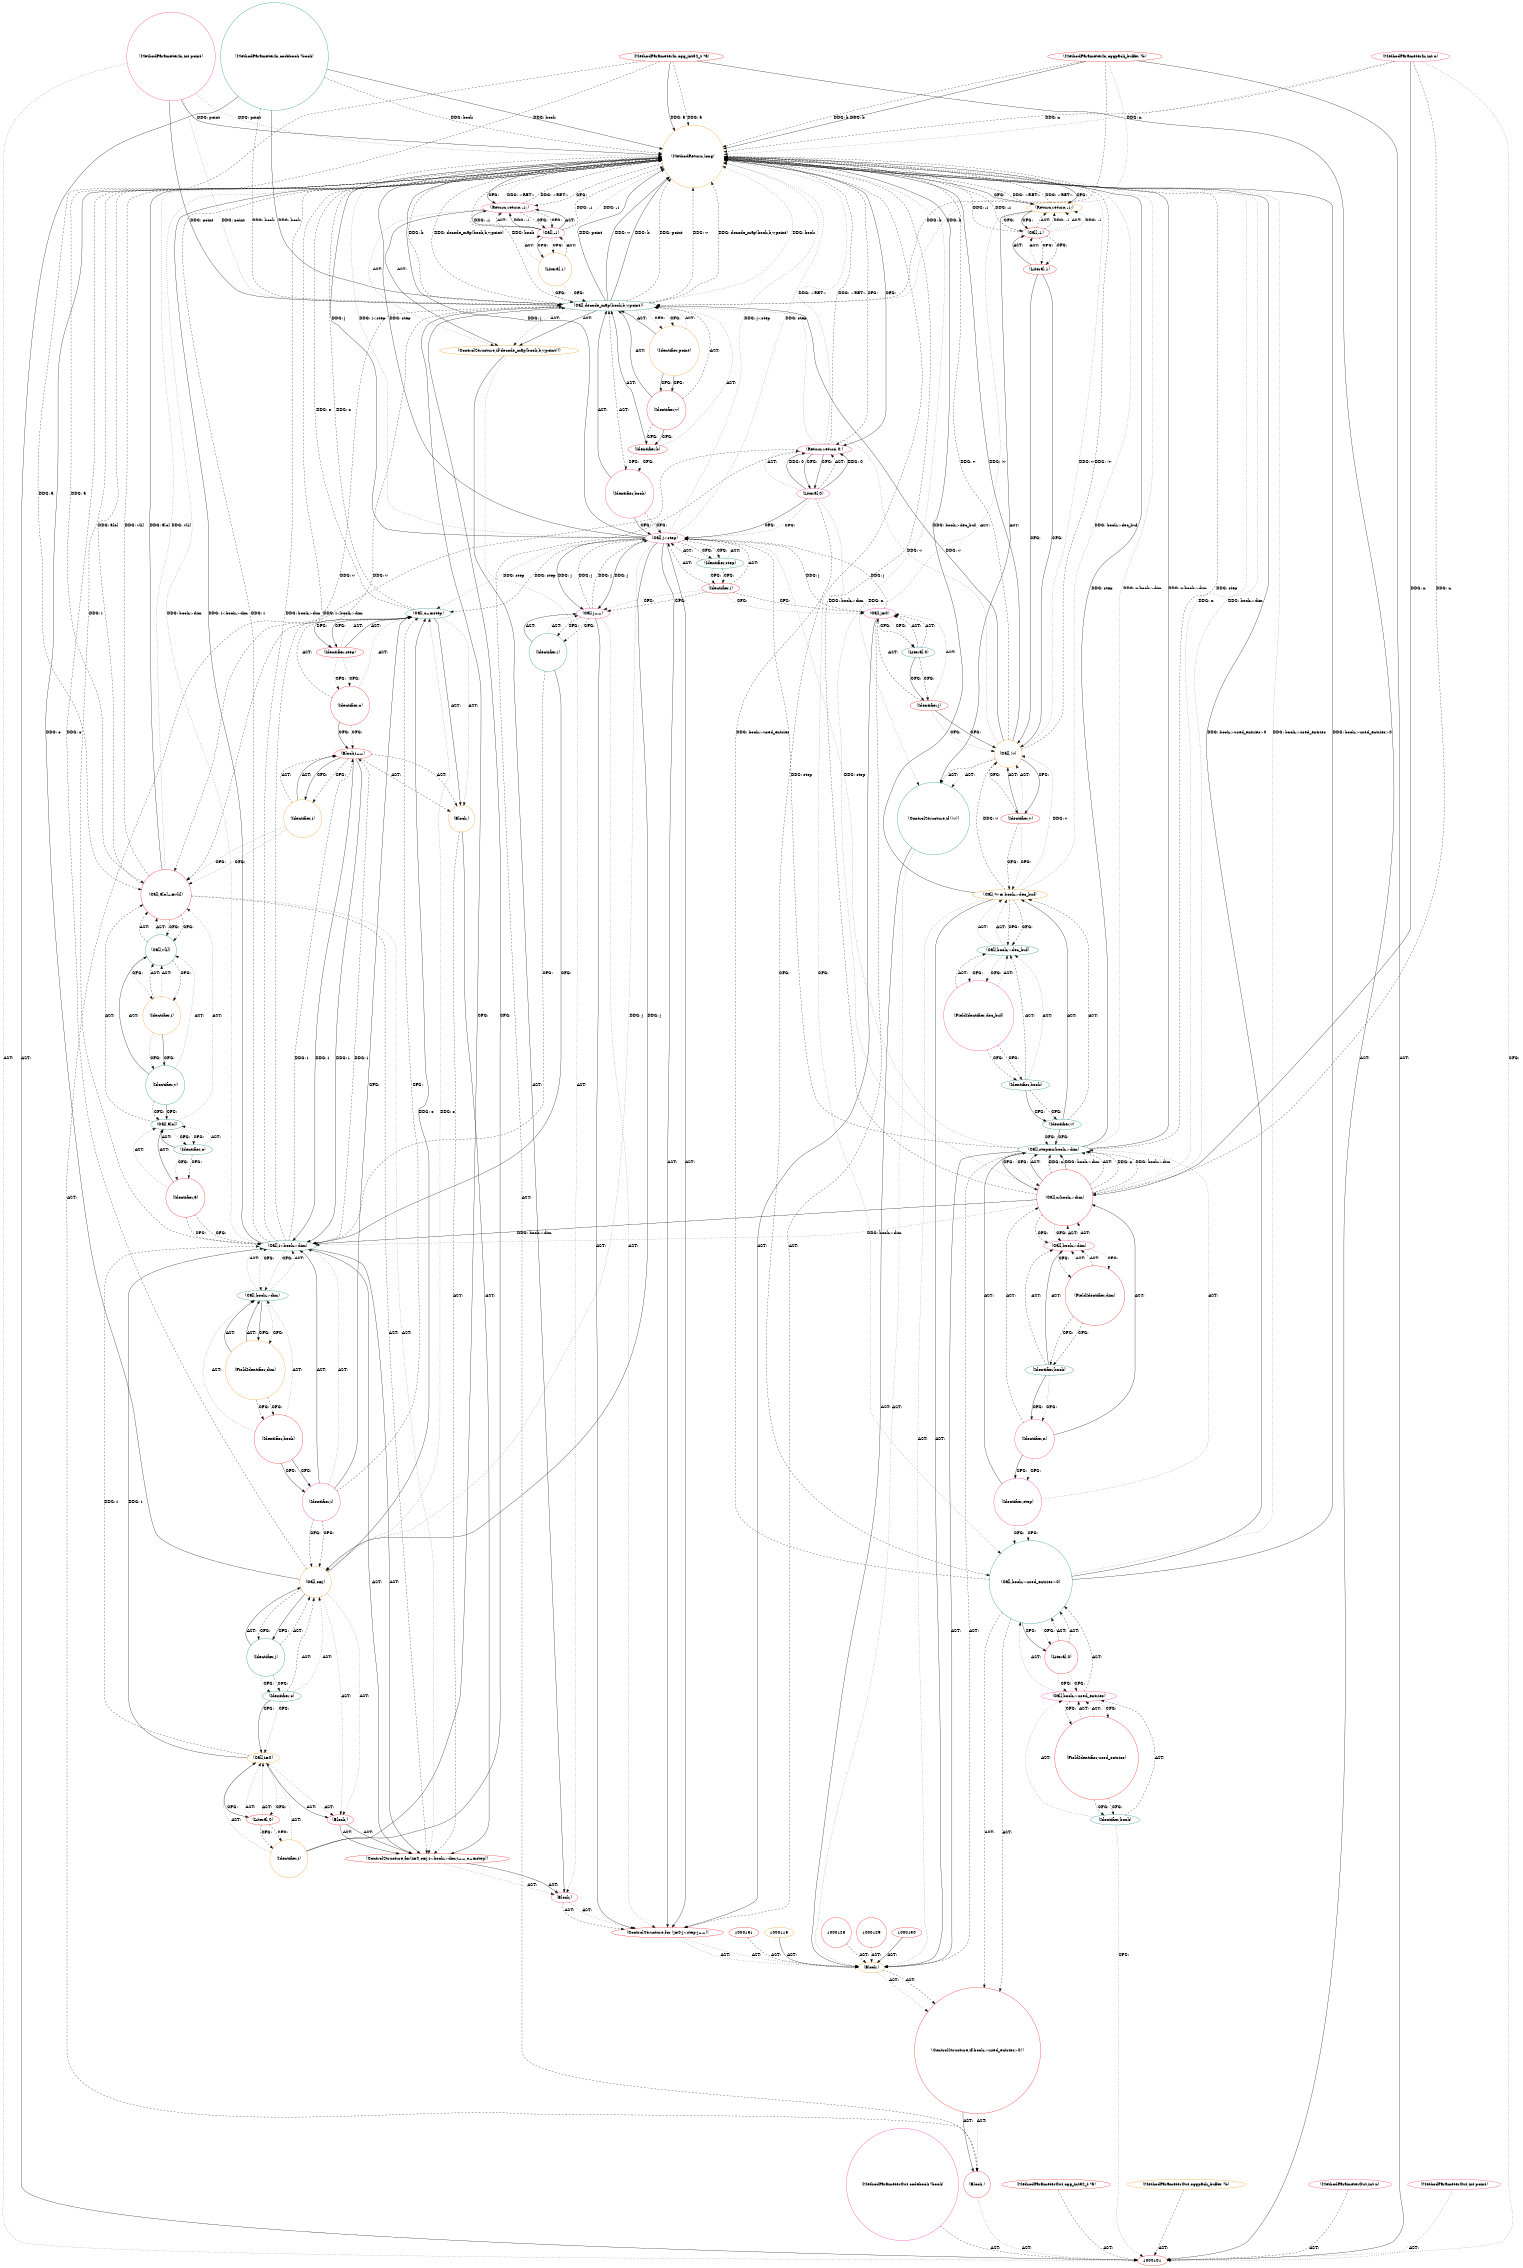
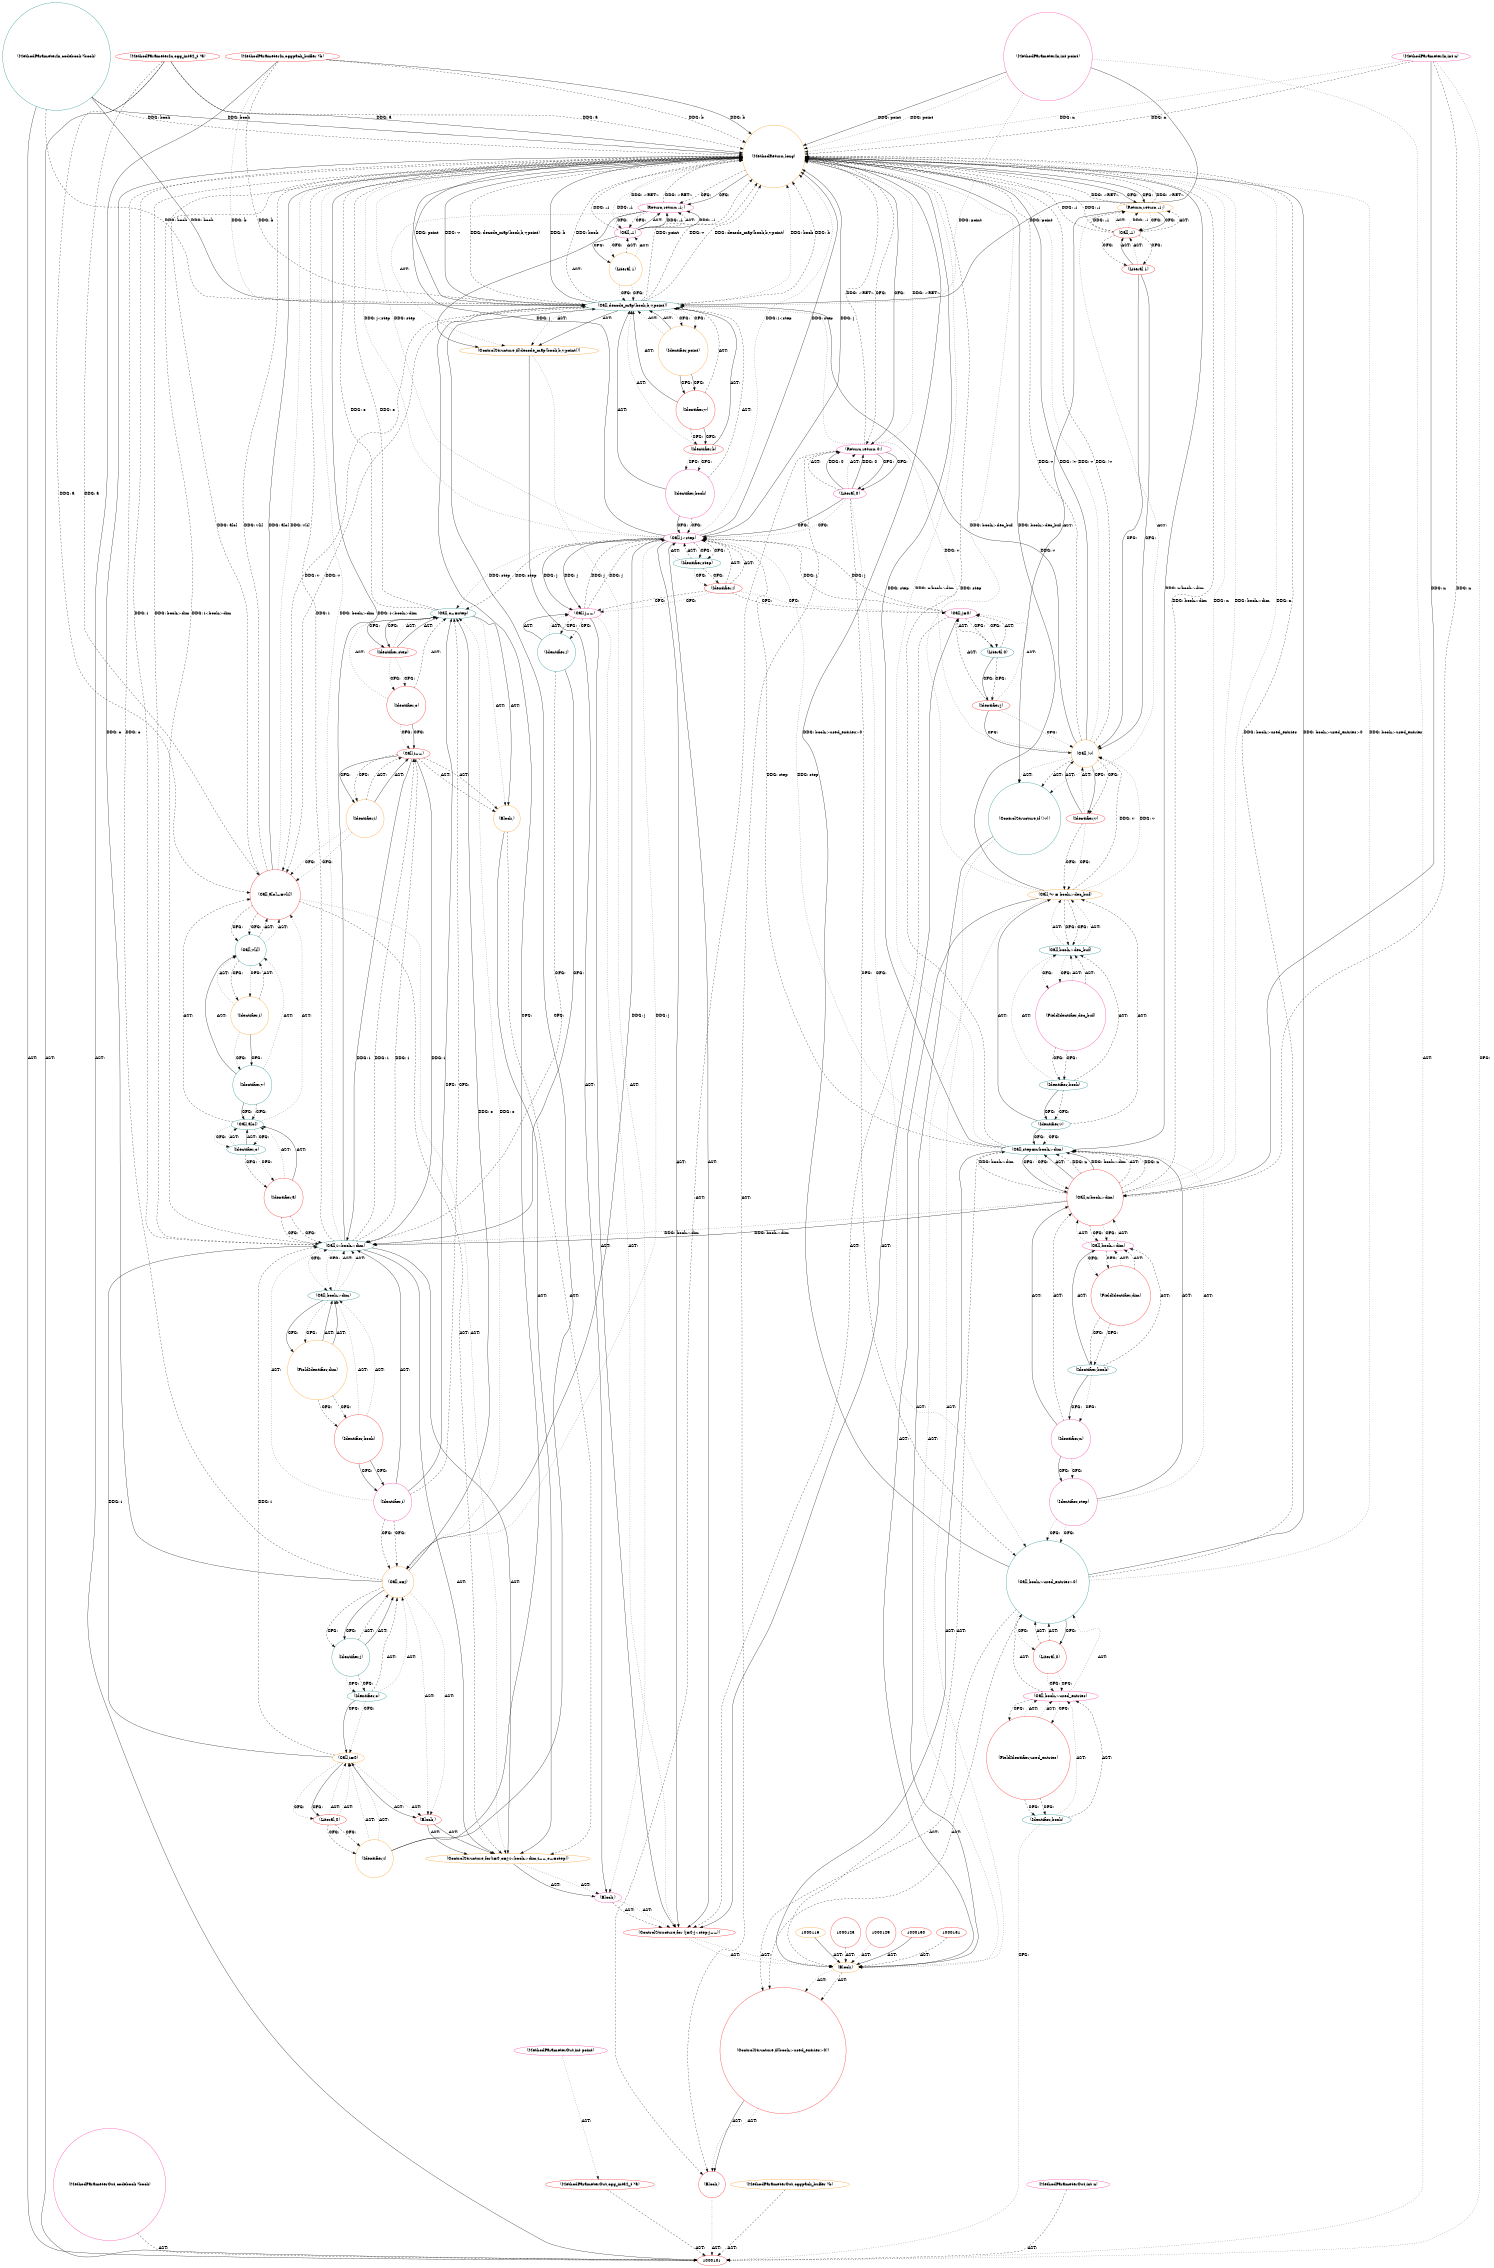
node "(Block,i++)": label "(Block,i++)" -> "(Call,i++)"
node "(ControlStructure,for(i=0,o=j;i<book->dim;i++,o+=step))": color red -> darkorange
edge "(MethodParameterOut,int point)" -> "1000101": now "(MethodParameterOut,int point)" -> "(MethodParameterOut,ogg_int32_t *a)"
